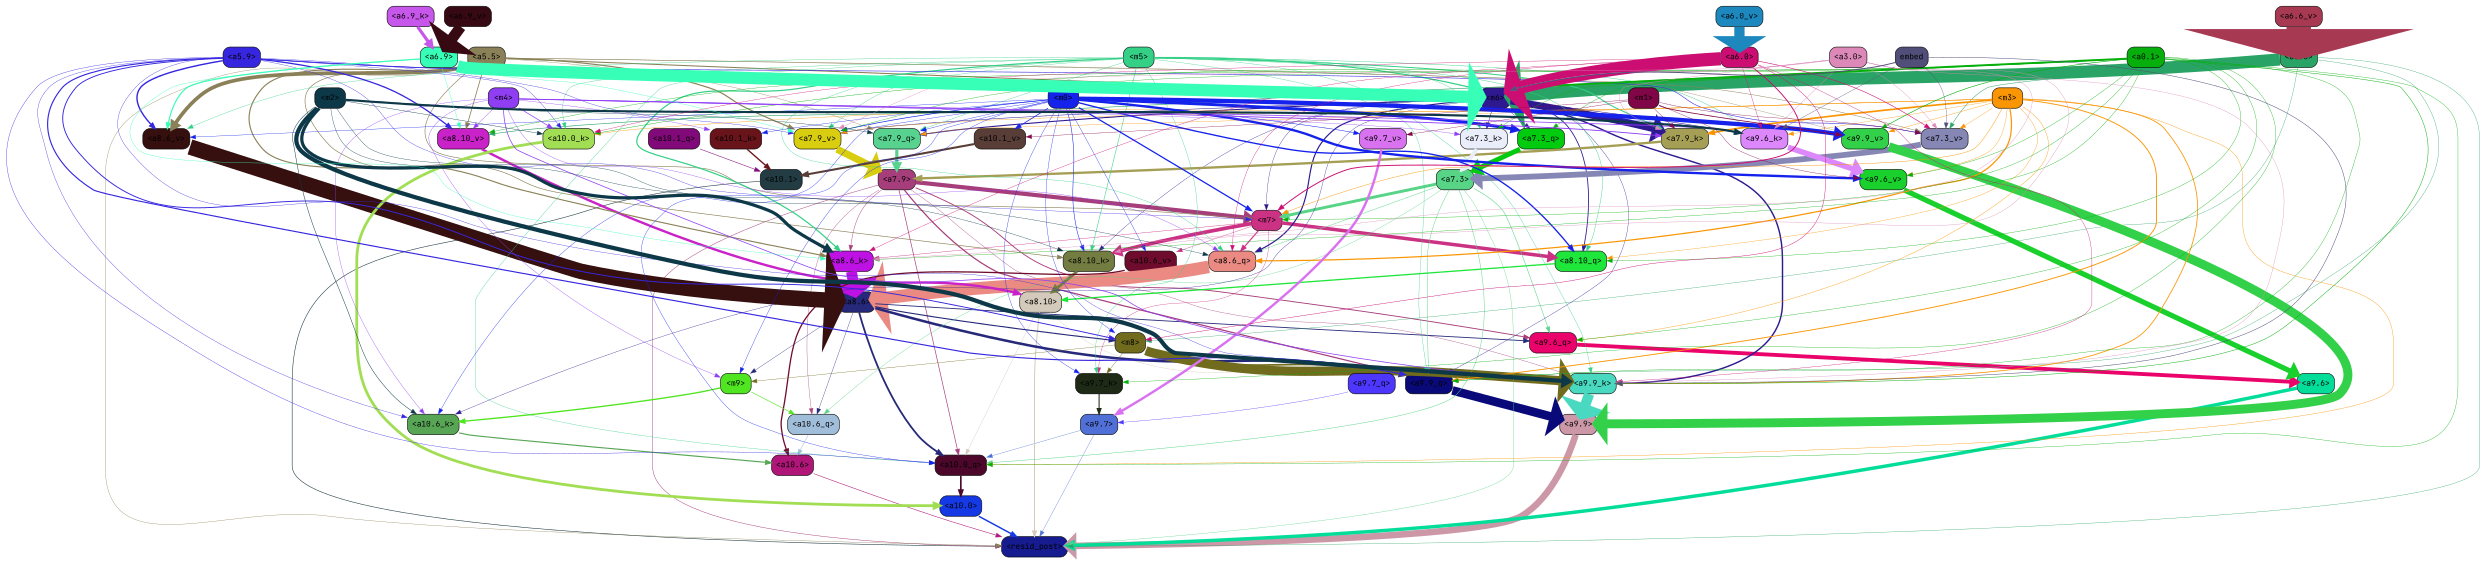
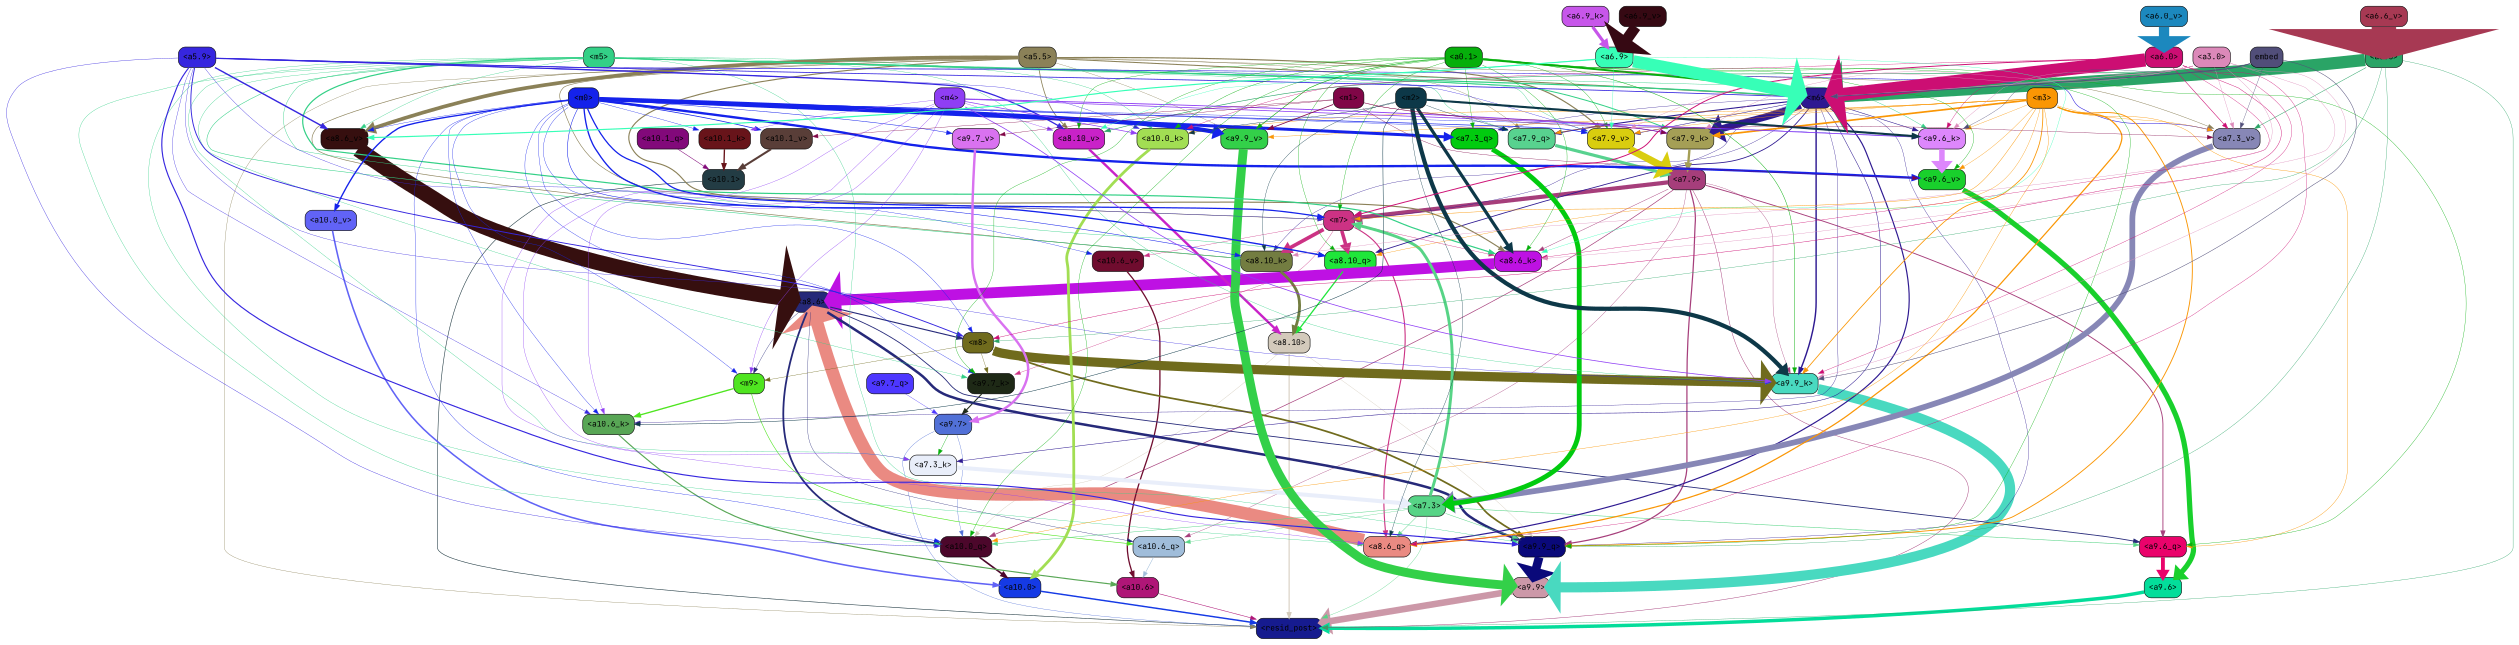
edge "<a0.1>" -> "<a7.3_k>": now "<a9.7>" -> "<a7.3_k>"
node "<a10.0_v>": added
